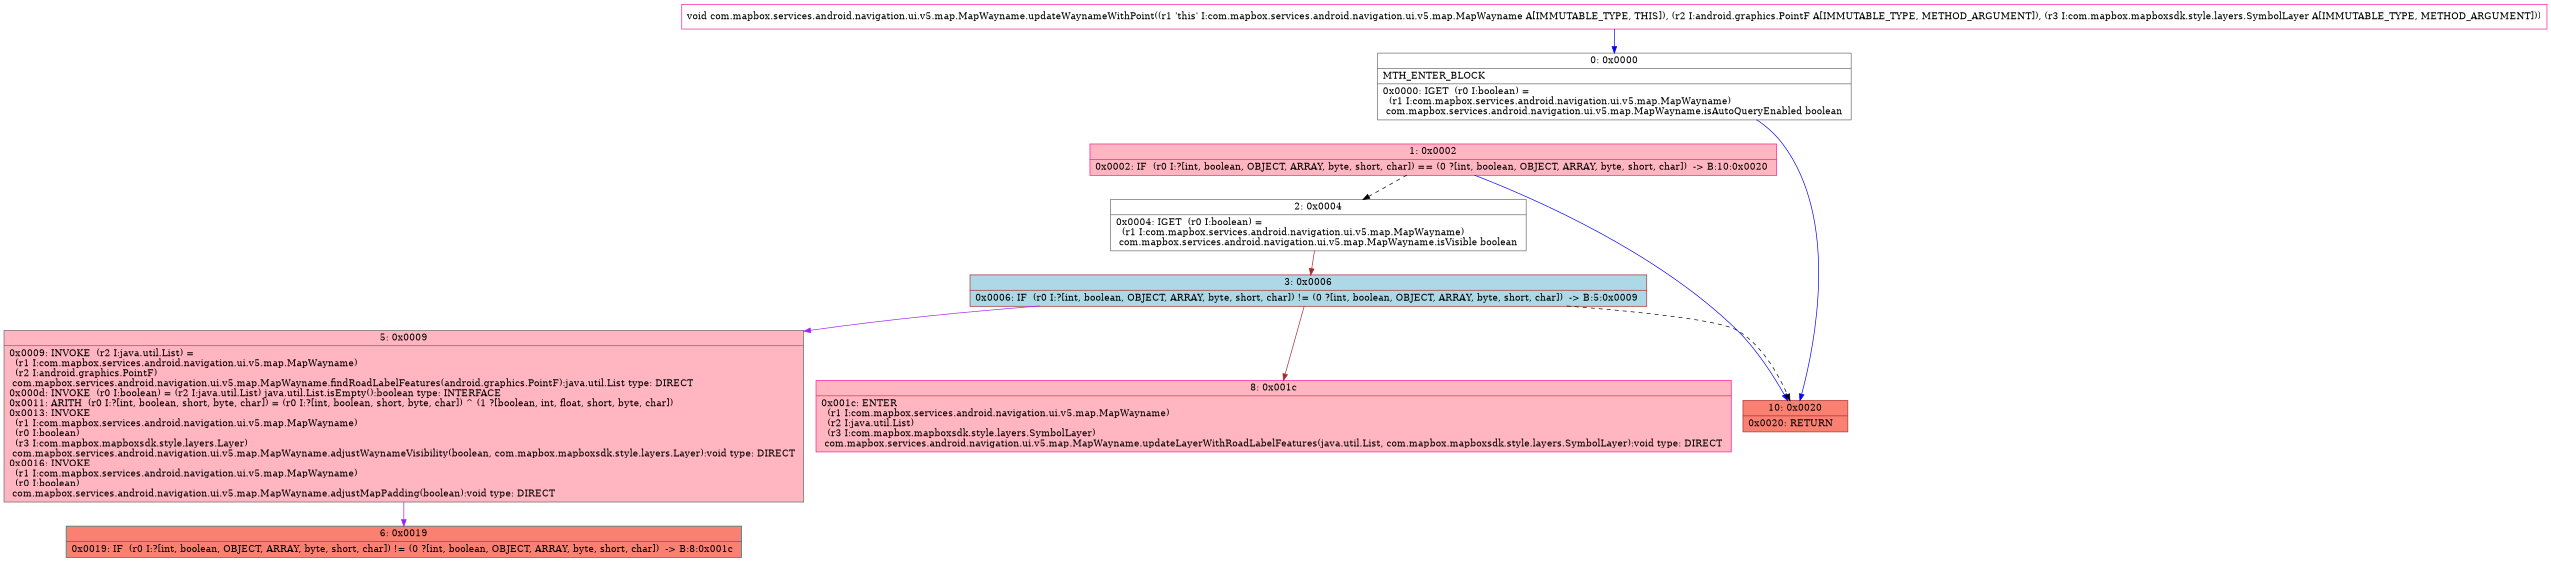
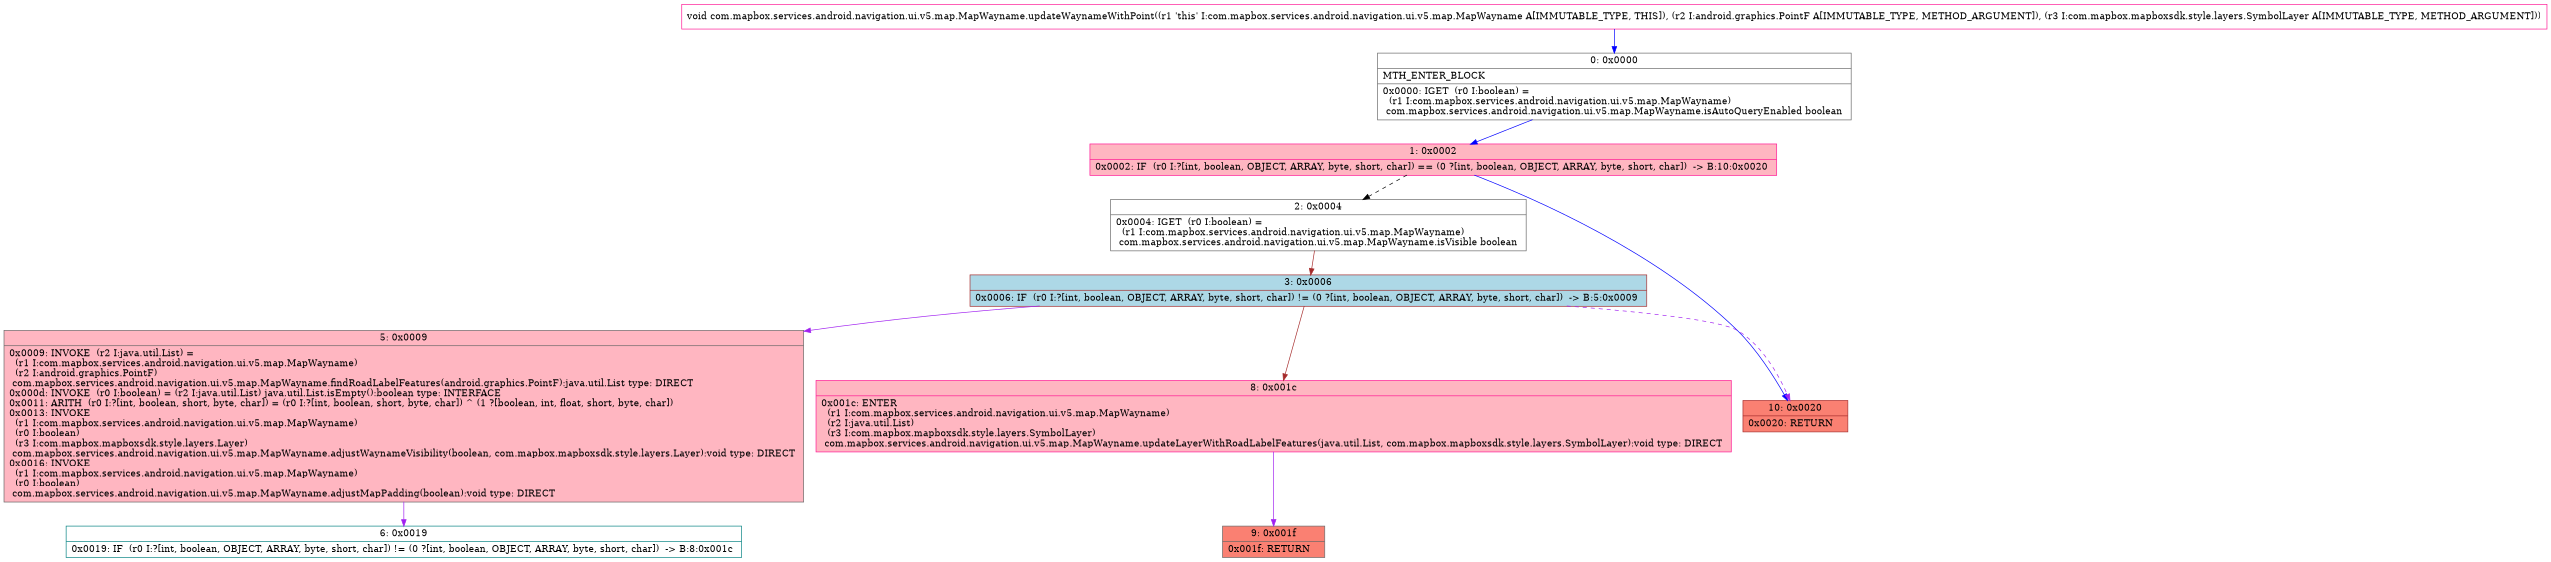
edge "0: 0x0000" -> "10: 0x0020": now "0: 0x0000" -> "1: 0x0002"
edge "3: 0x0006" -> "10: 0x0020": color black -> purple
node "6: 0x0019": fillcolor salmon -> white
node "9: 0x001f": added
